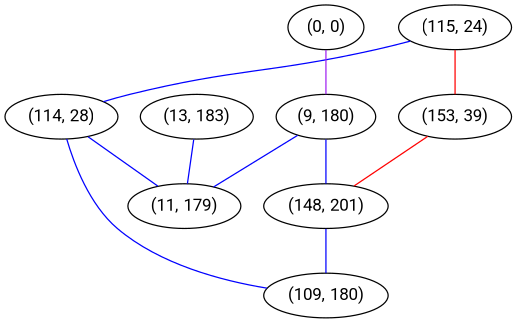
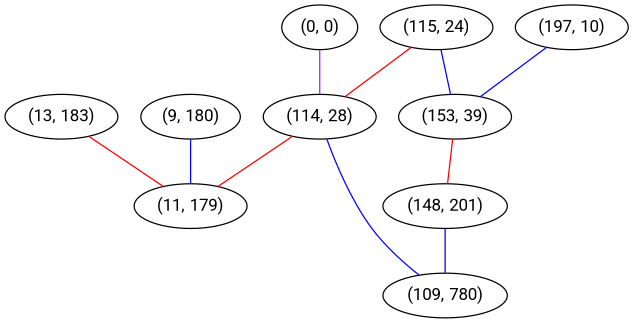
node "(197, 10)": added
edge "(115, 24)" -- "(114, 28)": color blue -> red
edge "(0, 0)" -- "(9, 180)": now "(0, 0)" -- "(114, 28)"
edge "(115, 24)" -- "(153, 39)": color red -> blue
edge "(114, 28)" -- "(11, 179)": color blue -> red
edge "(13, 183)" -- "(11, 179)": color blue -> red
edge "(9, 180)" -- "(148, 201)": removed
node "(109, 180)": label "(109, 180)" -> "(109, 780)"
